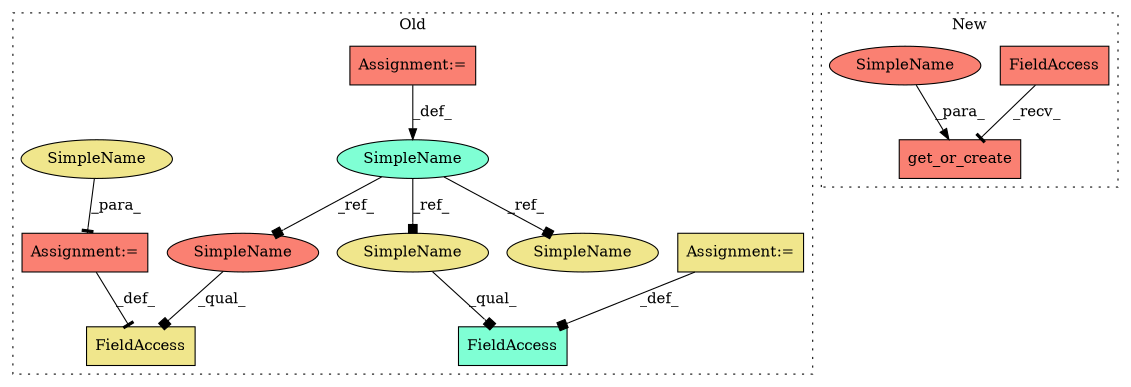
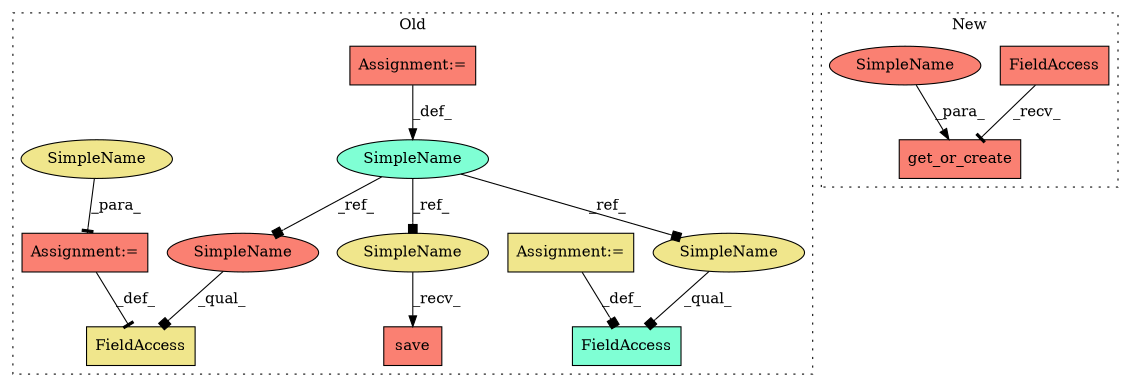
node "save": added
